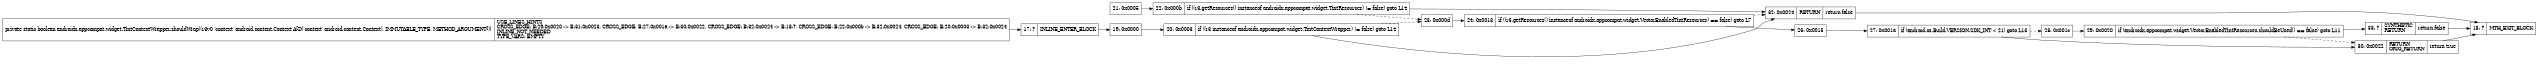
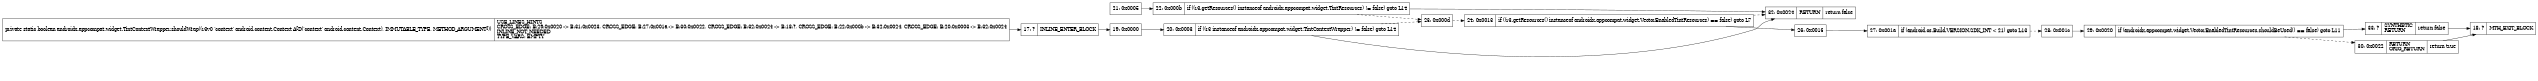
edge "32: 0x0024" -> "18: ?": removed
edge "23: 0x000d" -> "24: 0x0013": style solid -> dashed
edge "27: 0x001a" -> "30: 0x0022": removed
